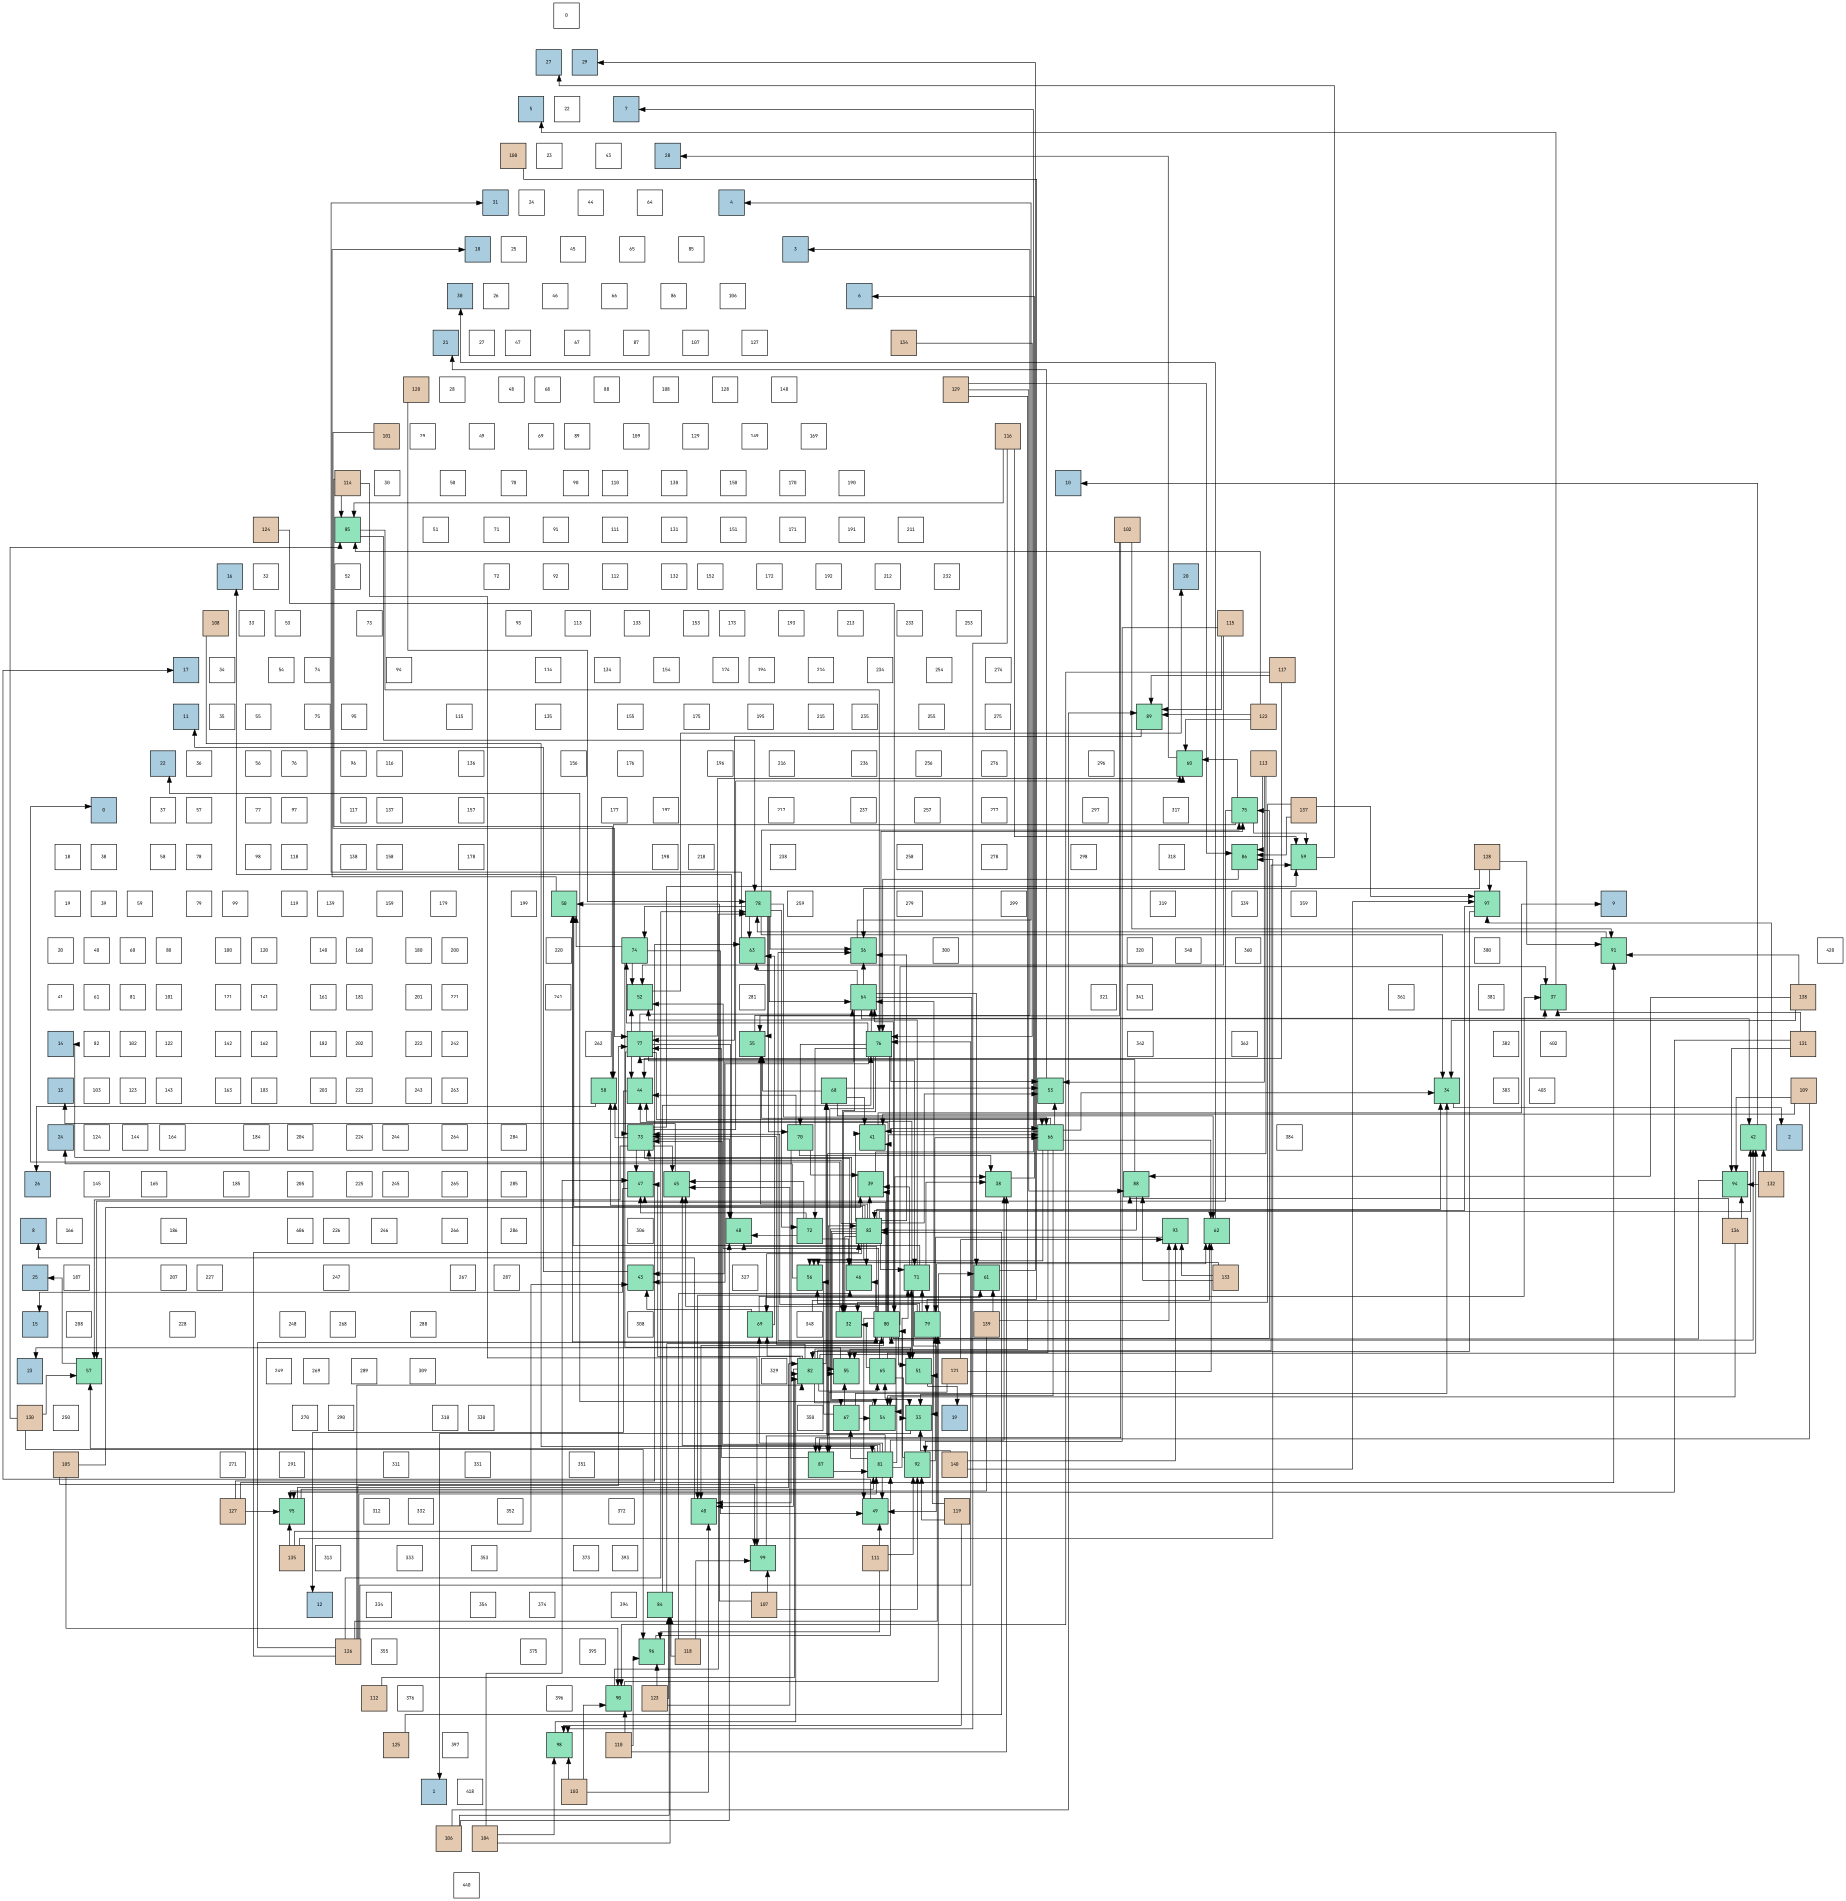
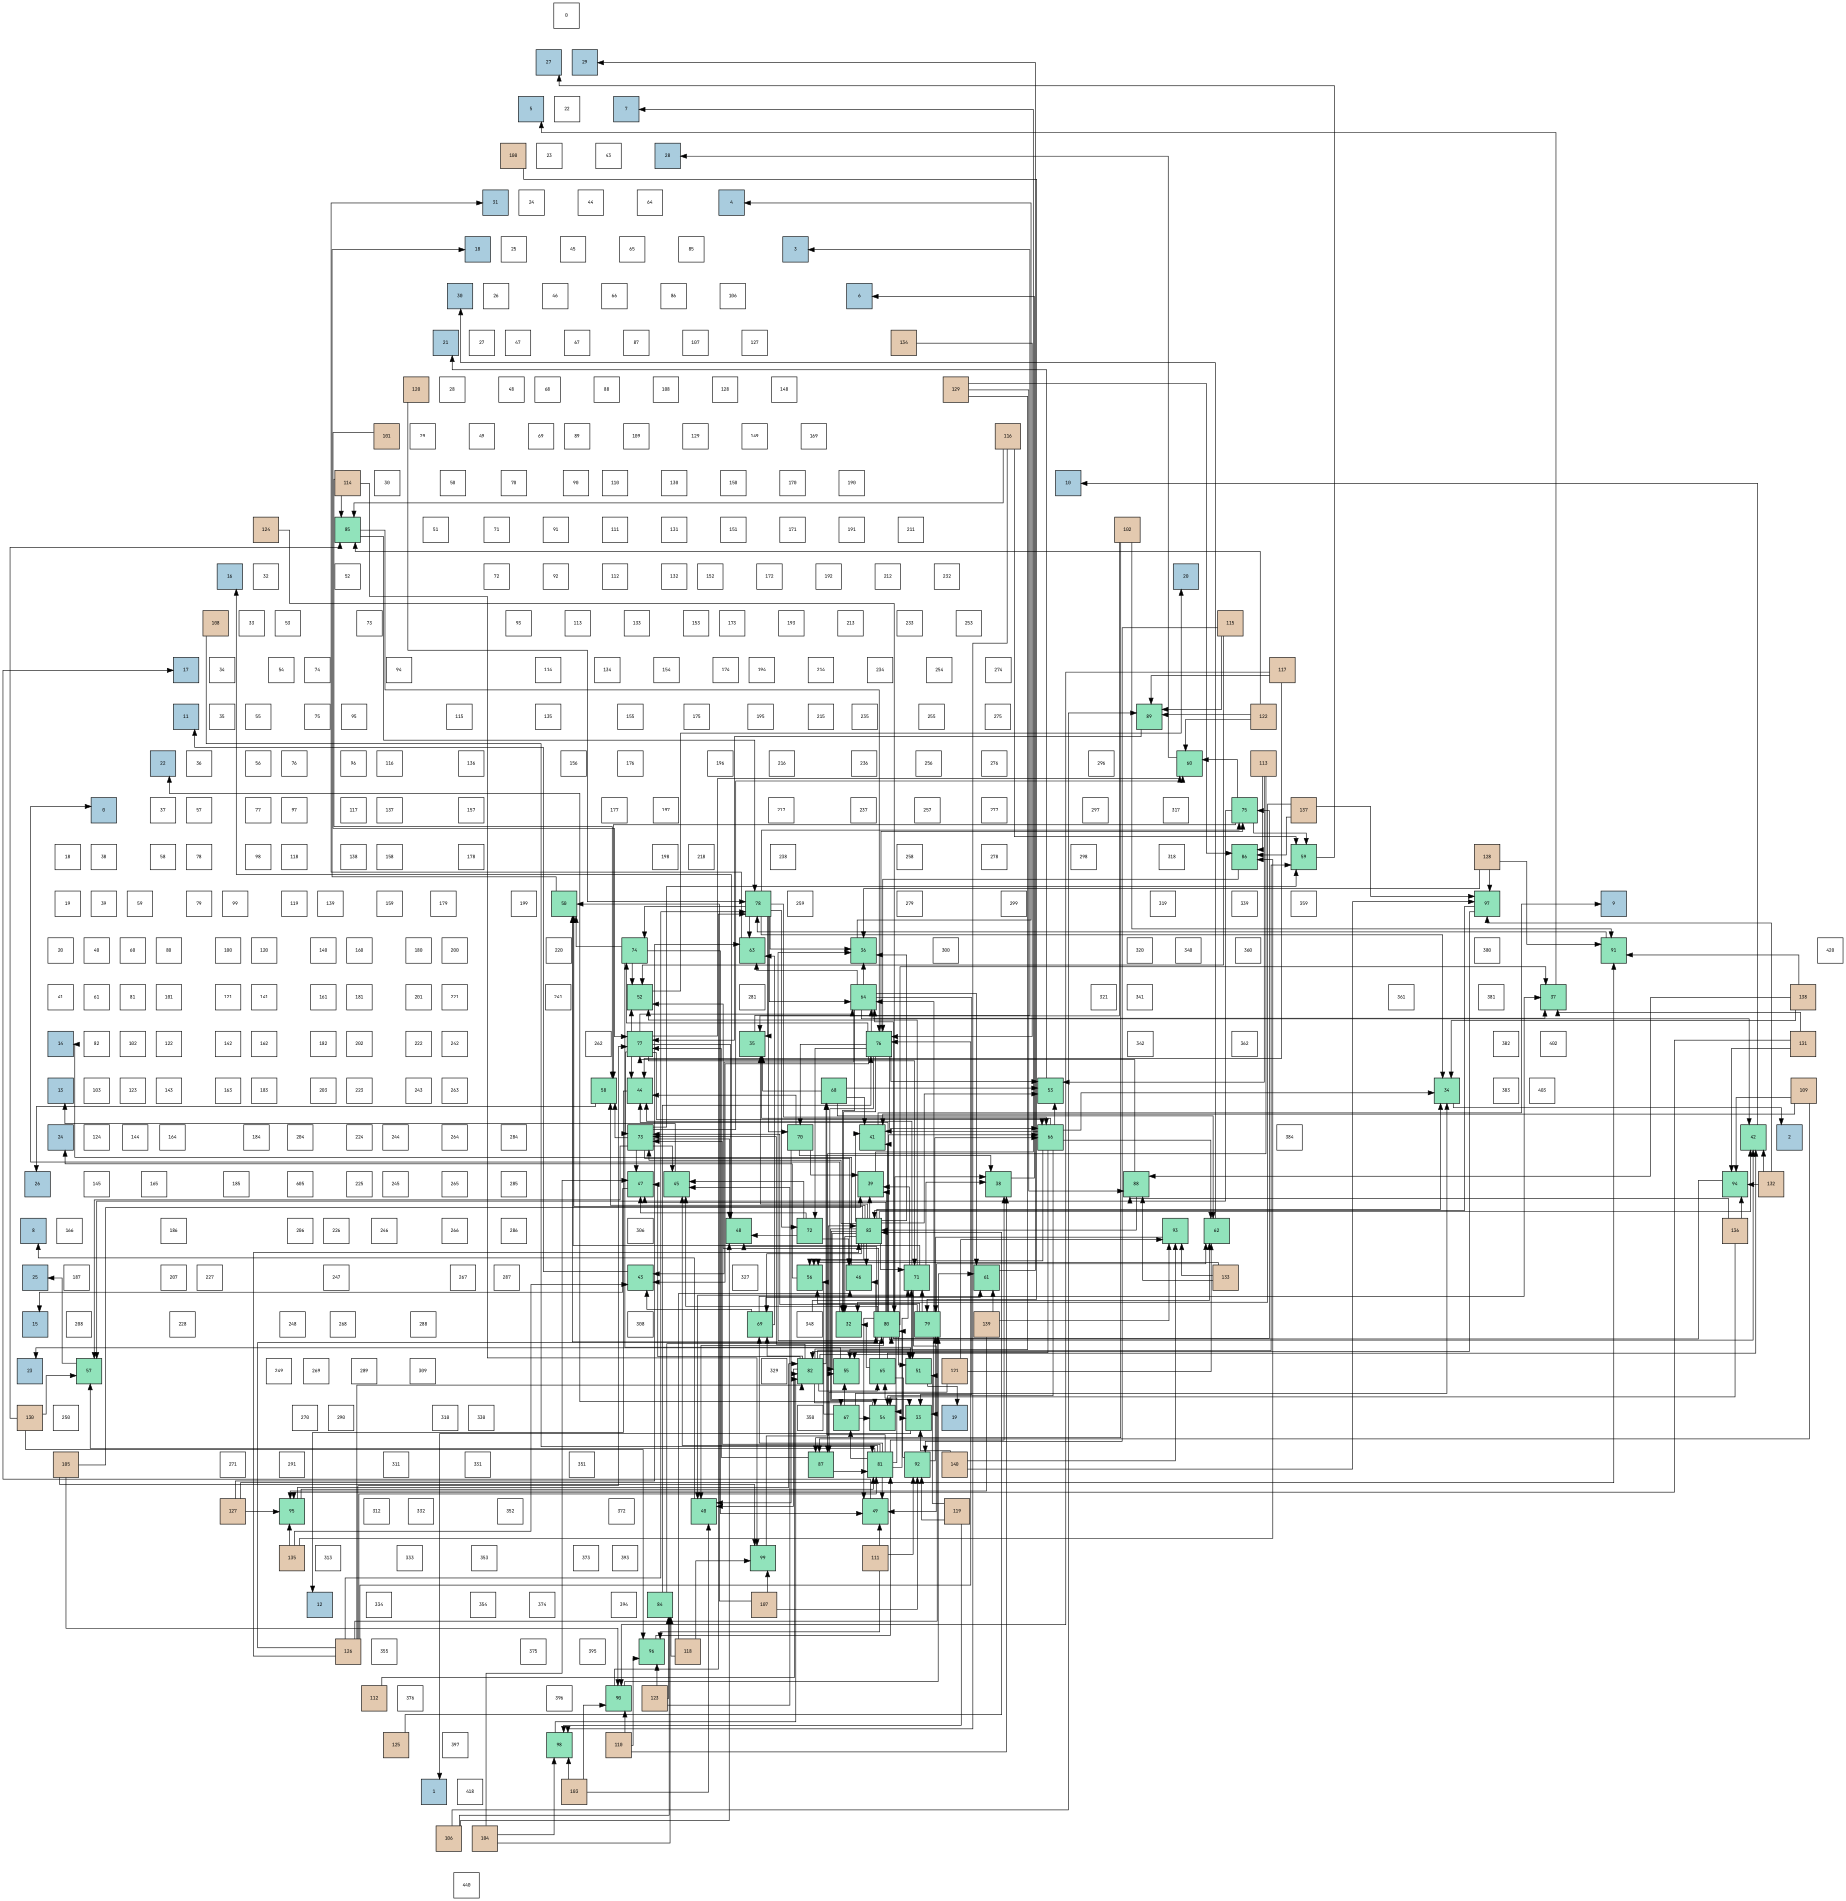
node "205": label "205" -> "605"
node "606": label "606" -> "206"
